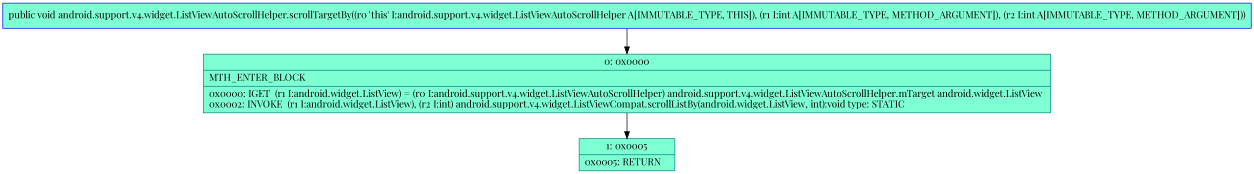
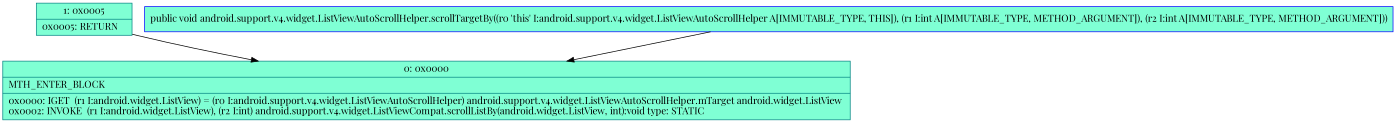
edge "0: 0x0000" -> "1: 0x0005": reversed
